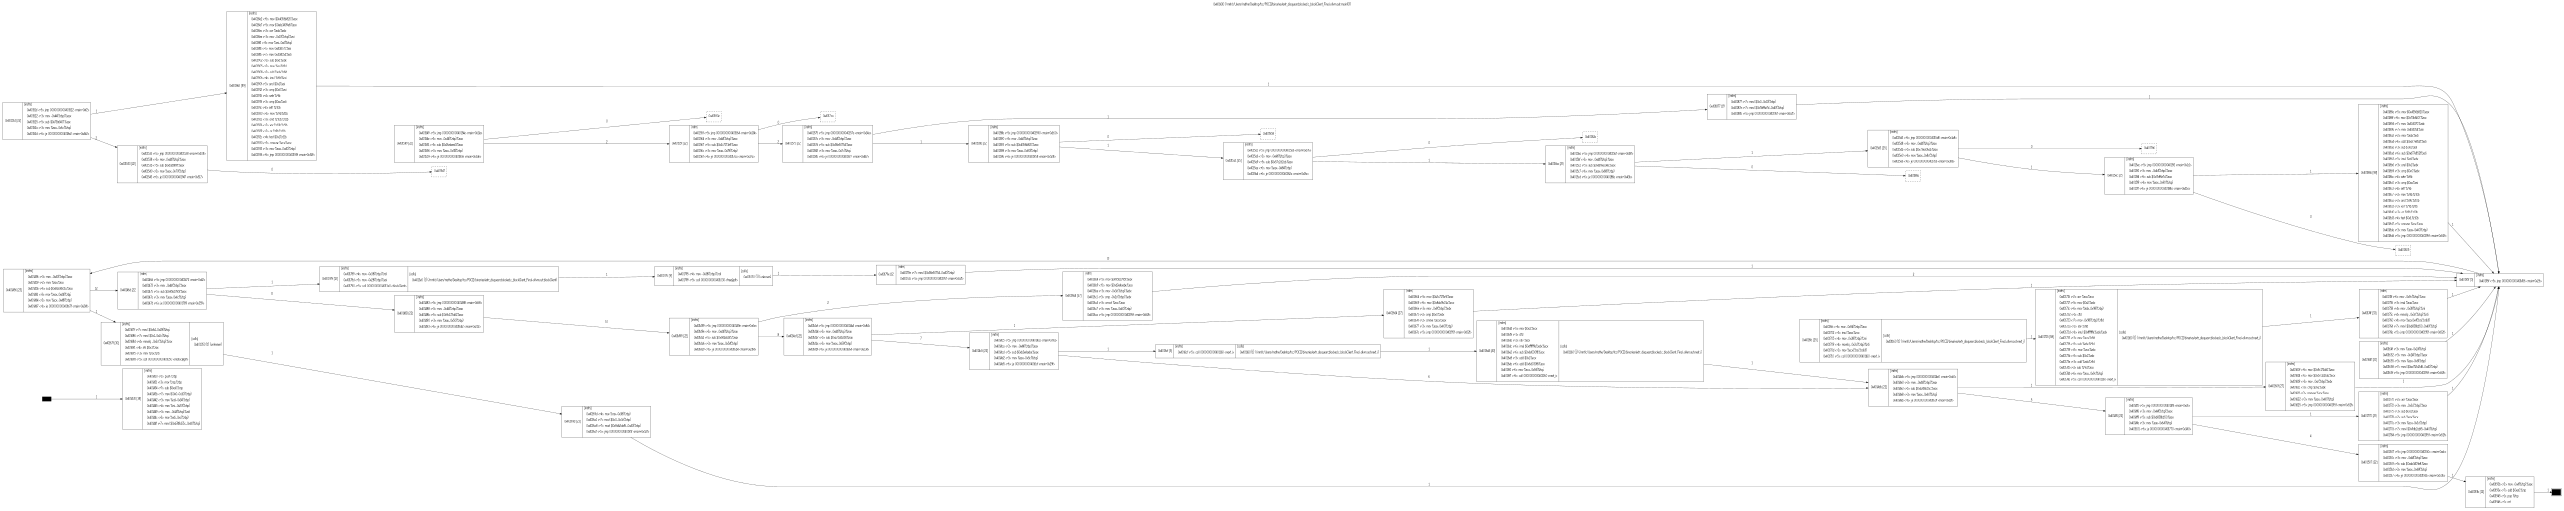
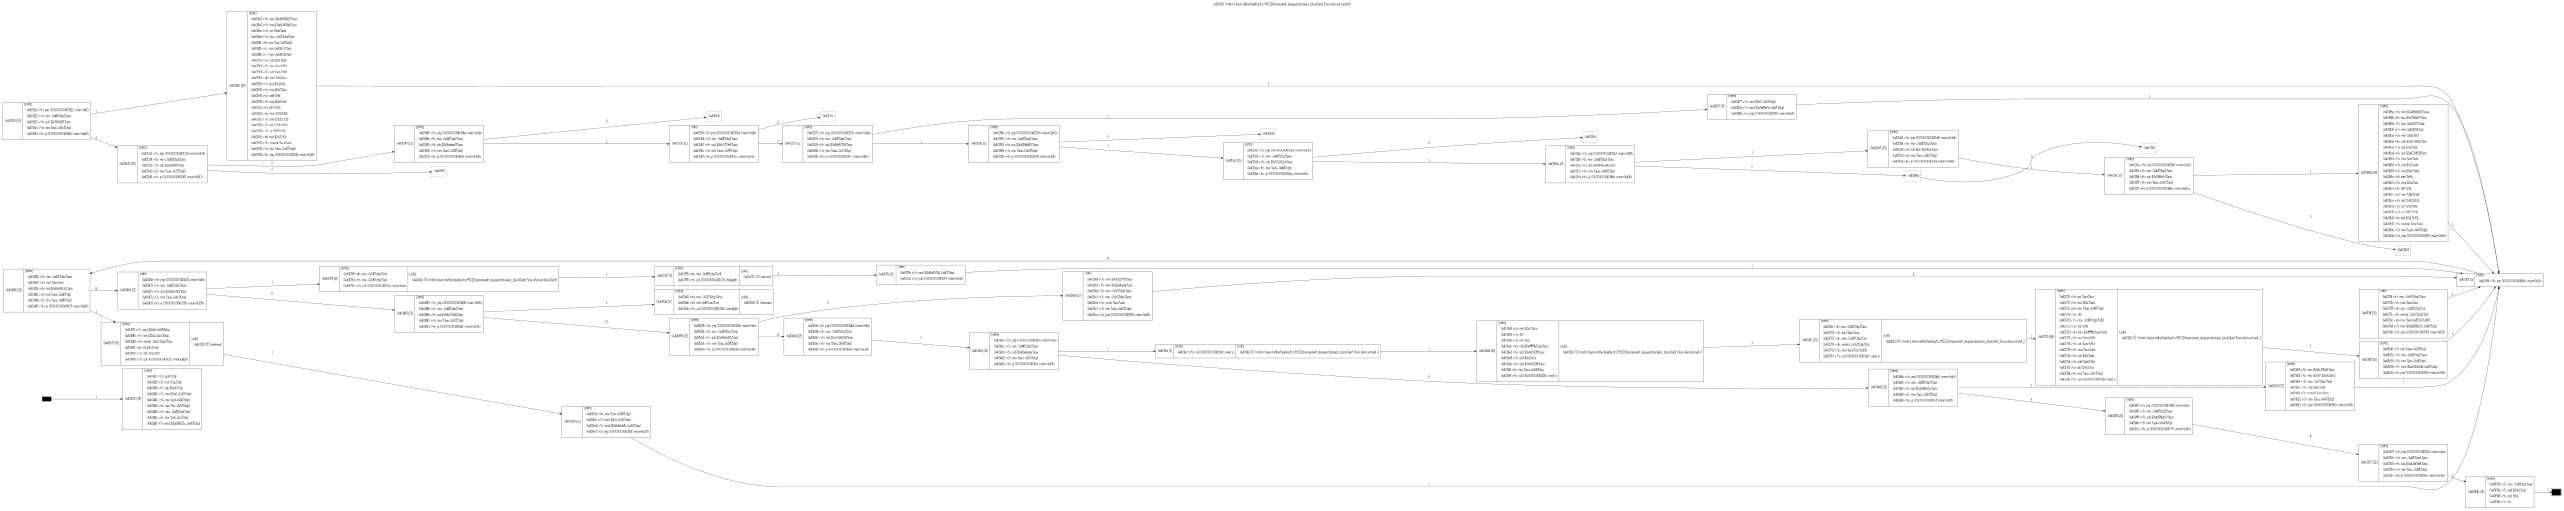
edge "0x4015d3 [25]" -> "0x4017b6": now "0x40186b" -> "0x4017b6"
edge "0x401533 [22]" -> "0x401549 [22]": added, label "2"
node "0x401642 [13]": added
node "0x401664 [27]": removed
edge "0x401715 [58]" -> "0x40174f [33]": now "0x401715 [58]" -> "0x40164f [21]"
edge "0x4016d4 [40]" -> "0x4014db [22]": now "0x4016d4 [40]" -> "0x4016fc [25]"
node "0x401770 [25]": removed
